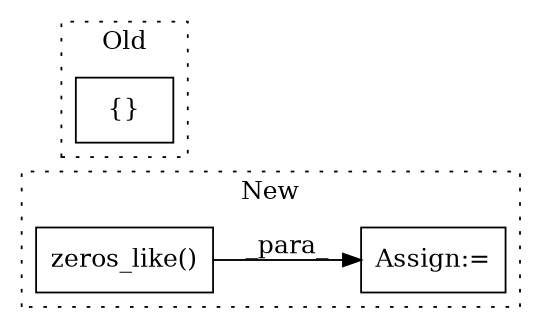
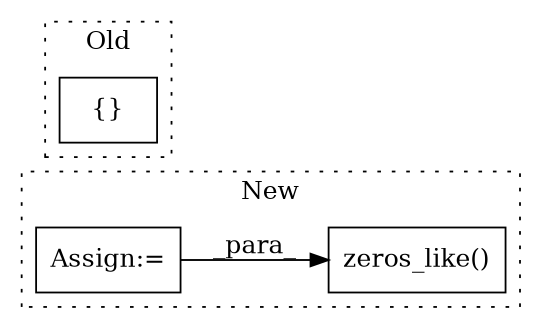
edge "zeros_like()" -> "Assign:=": reversed
